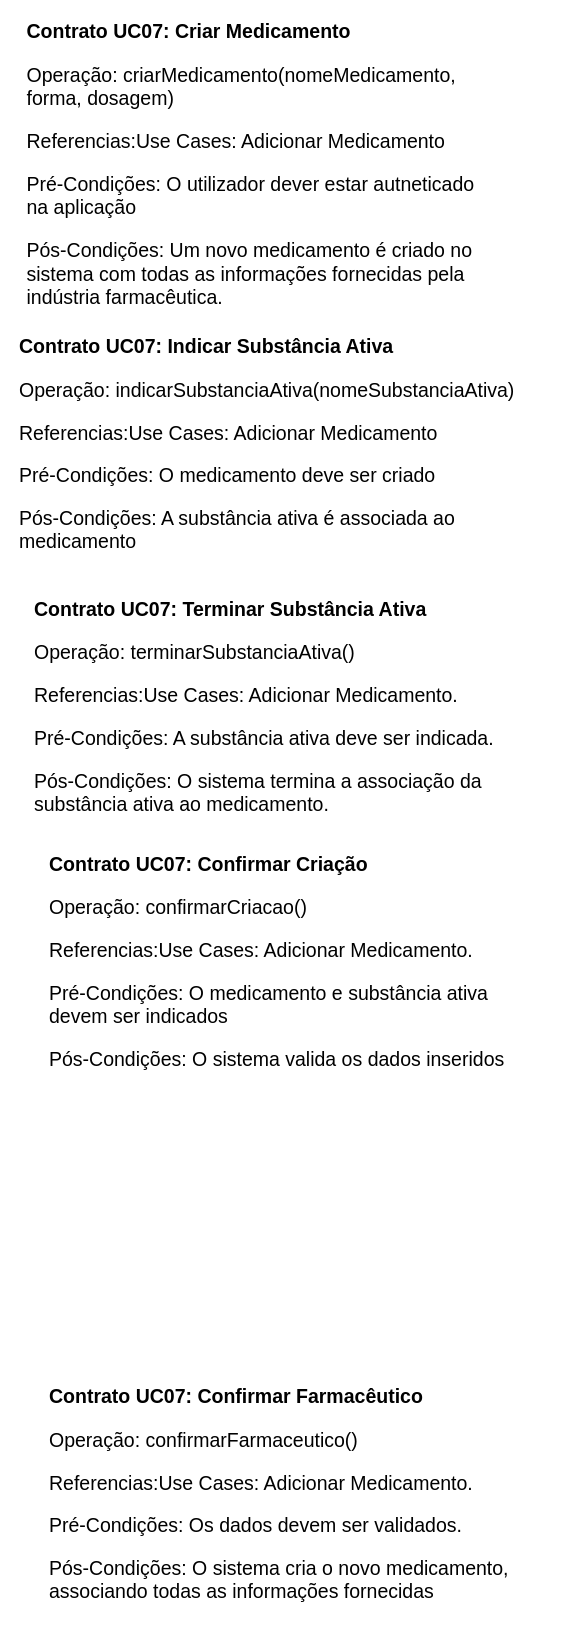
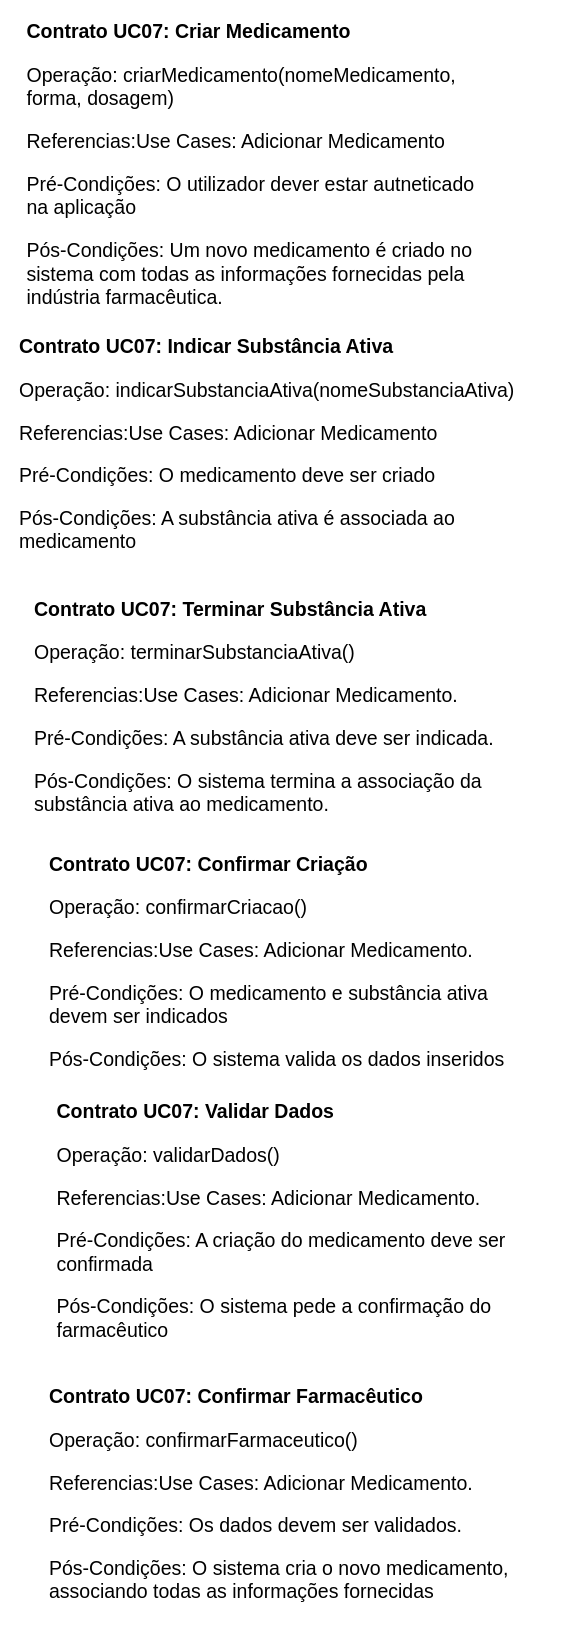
node "Contrato UC07: Validar DadosOperação: validarDados() Referencias:Use Cases: Adicionar Medicamento. Pré-Condições: A criação do medicamento deve ser confirmada Pós-Condições: O sistema pede a confirmação do farmacêutico": added
